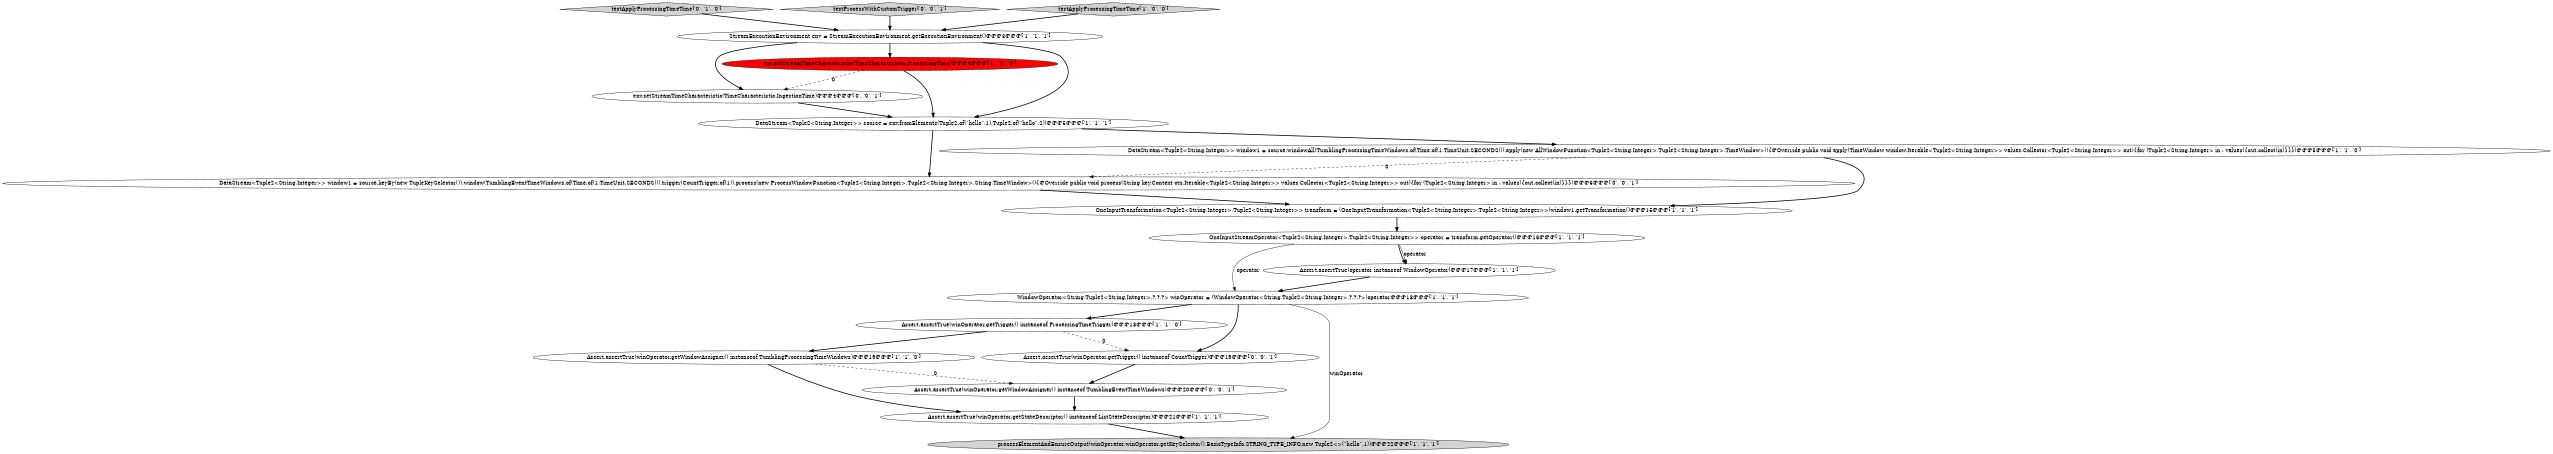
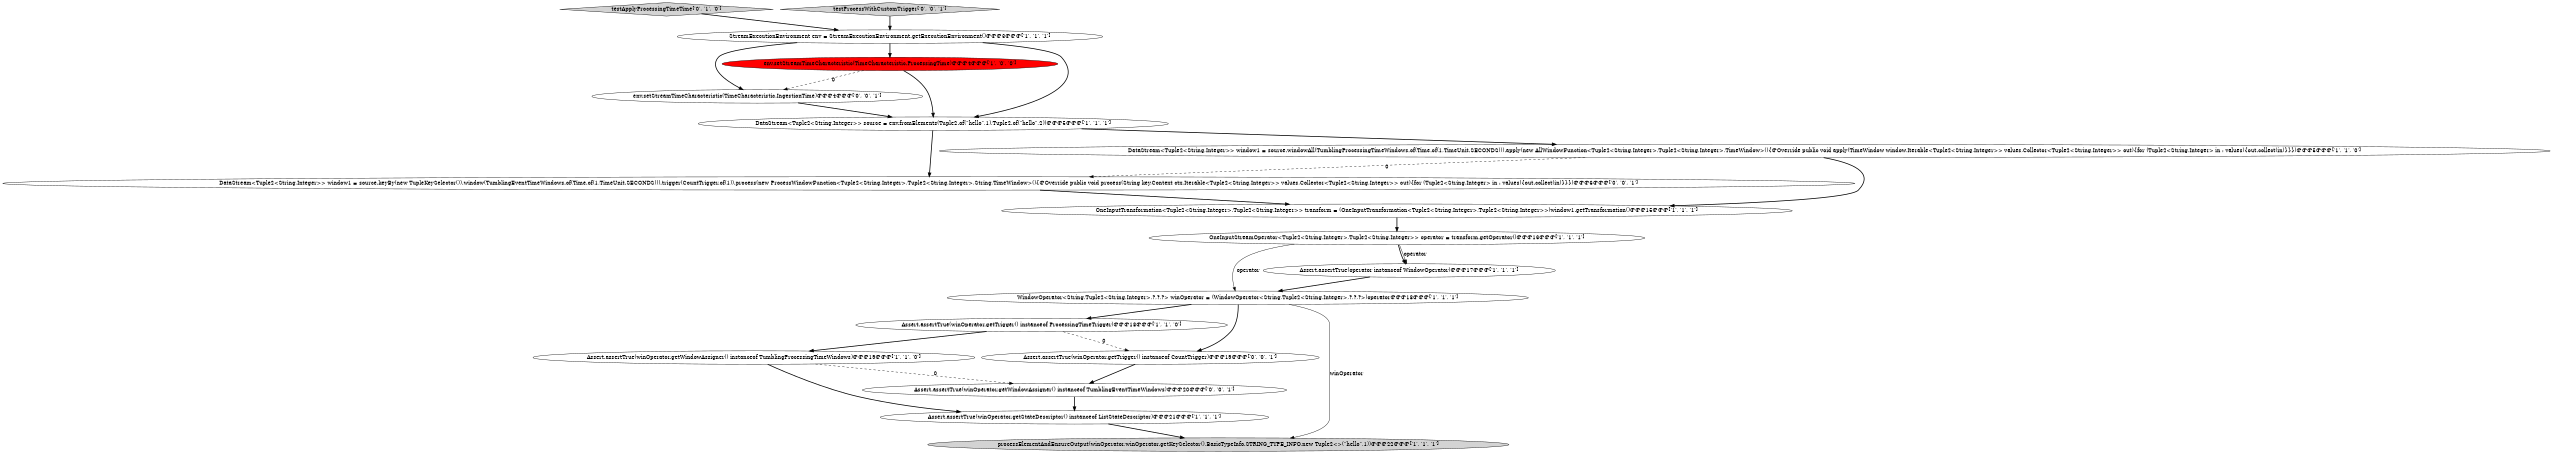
node "testApplyProcessingTimeTime['1', '0', '0']": removed
